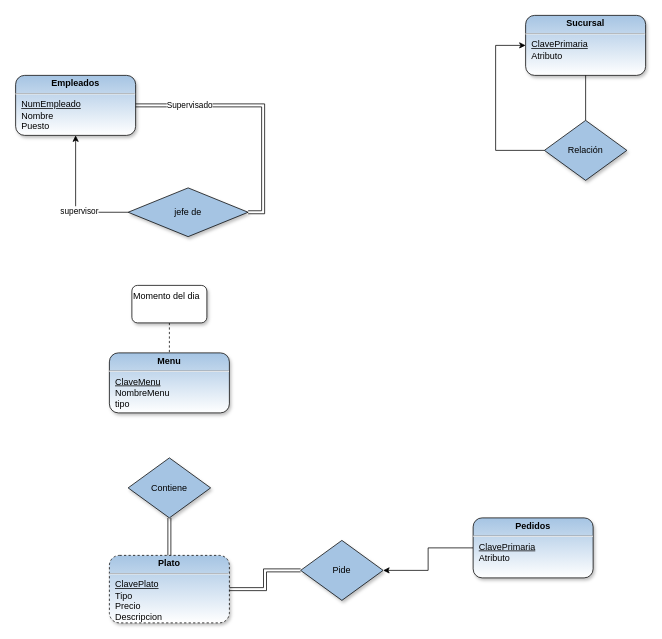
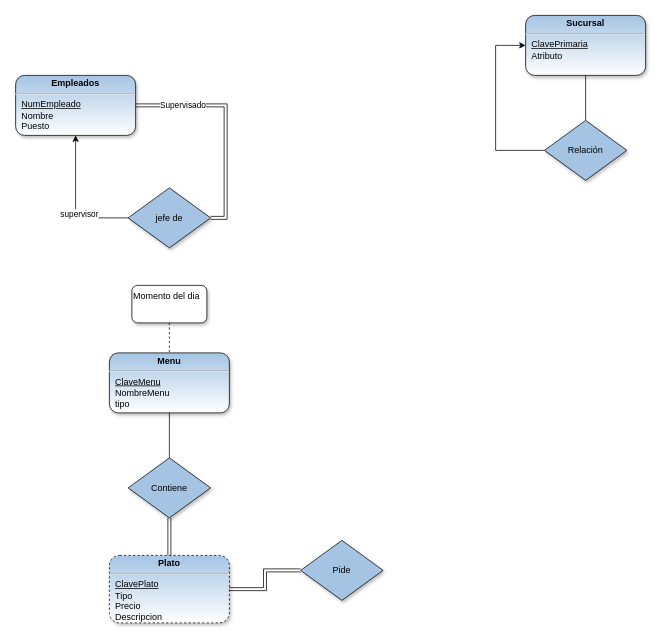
node "jefe de": size 120x49 -> 83x60
edge "Menu ClaveMenu NombreMenu tipo" -- "Contiene": added
node "Pedidos ClavePrimaria Atributo": removed
edge "Pedidos ClavePrimaria Atributo" -> "Pide": removed
